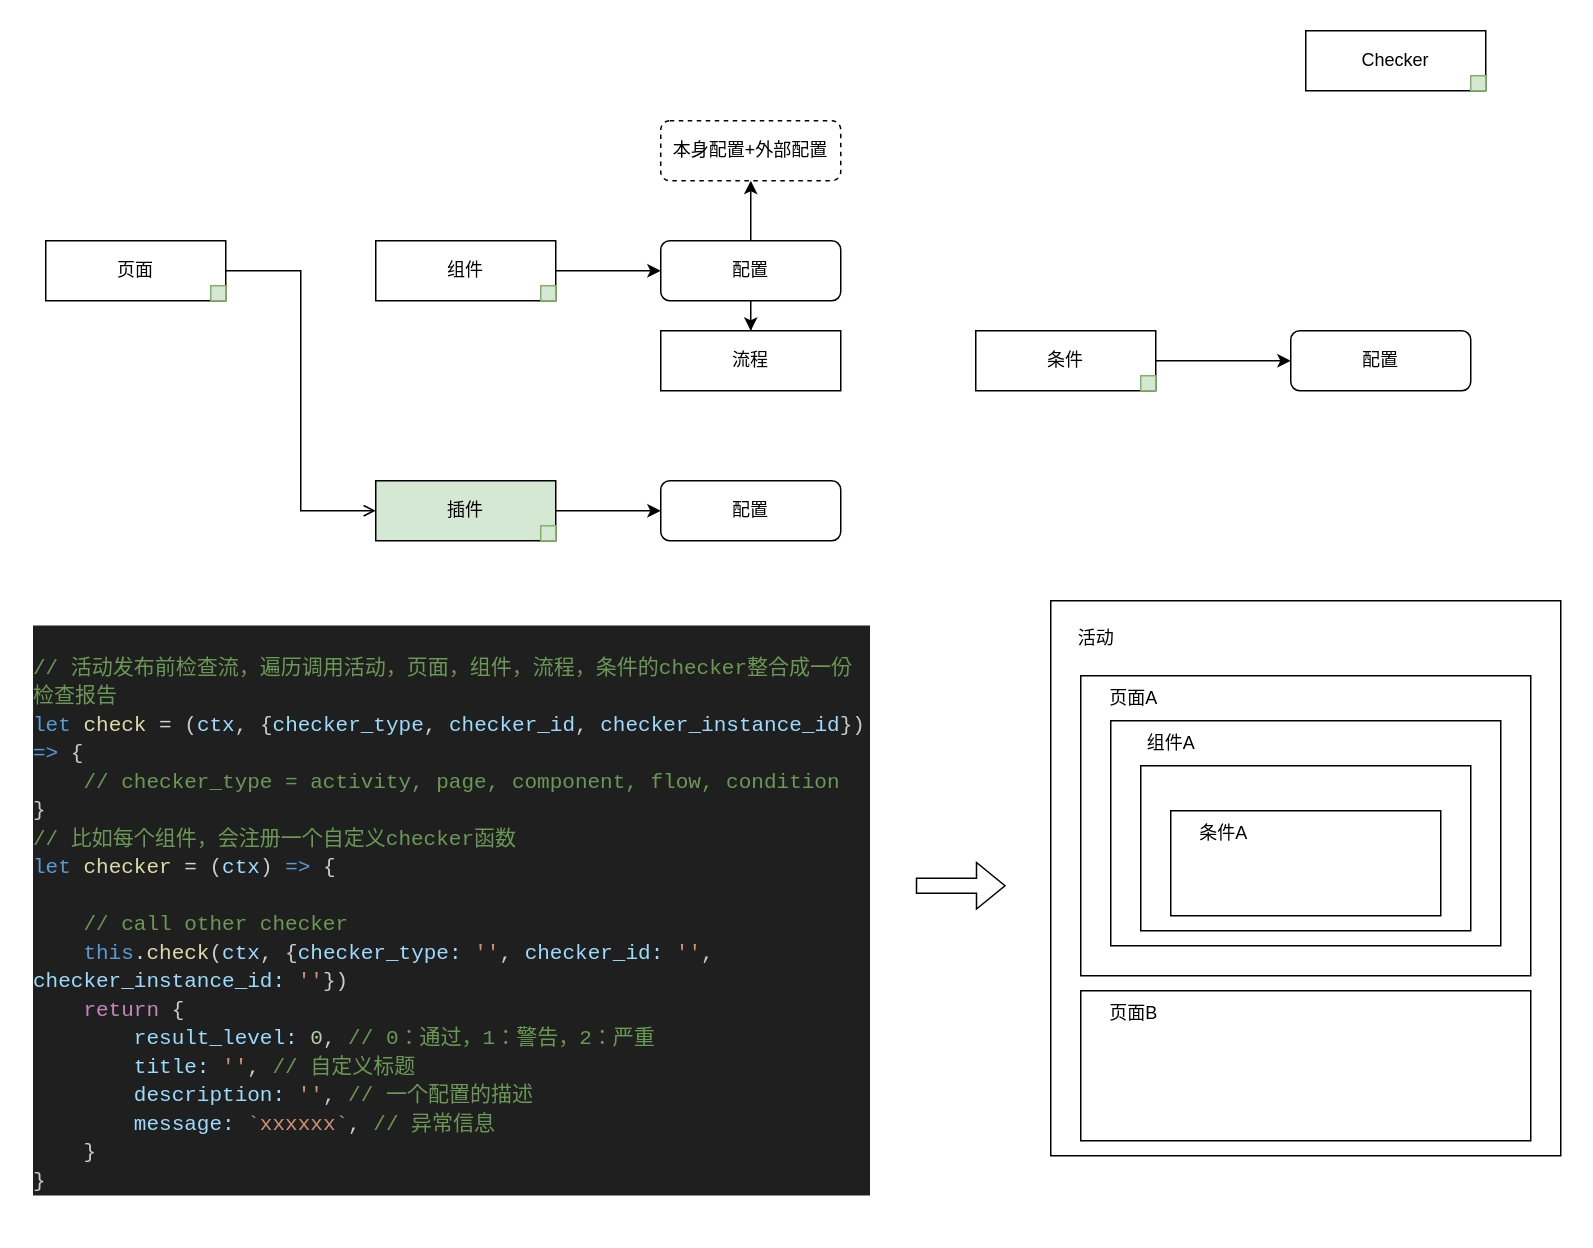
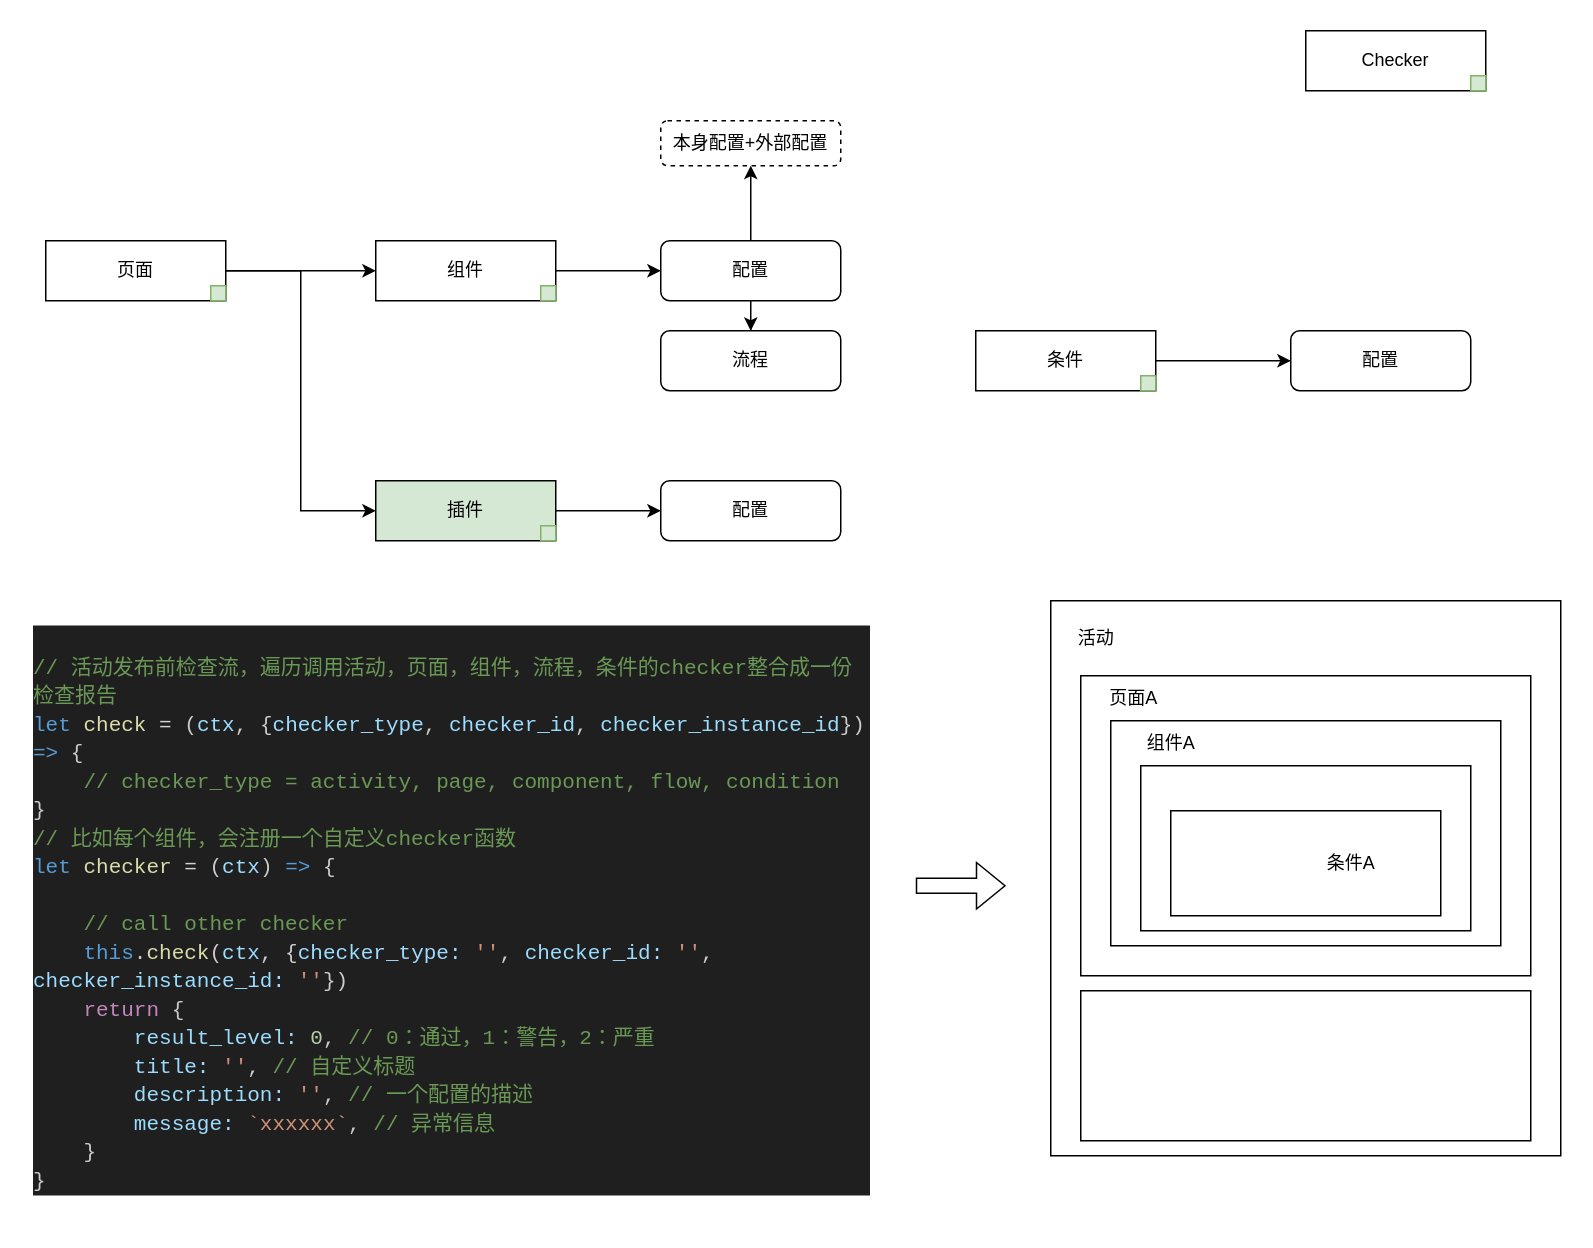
node "本身配置+外部配置": size 180x60 -> 180x45
edge "页面" -> "组件": added
node "流程": shape rectangle -> rounded rectangle
edge "页面" -> "插件": arrowhead open -> classic
node "条件A": moved (1223, 833) -> (1351, 863)
node "页面B": removed
